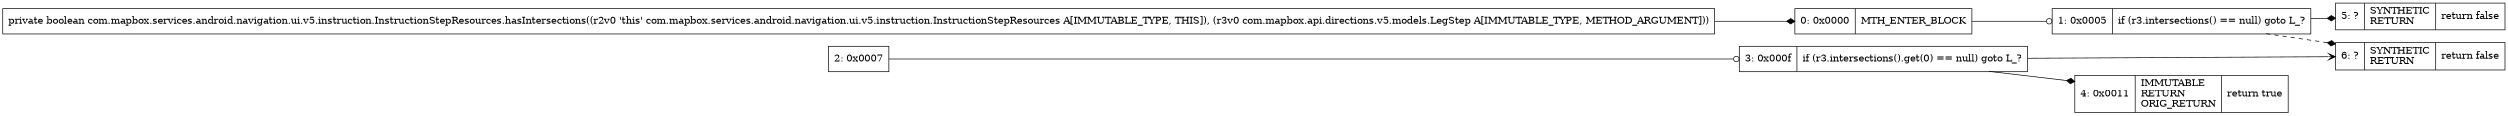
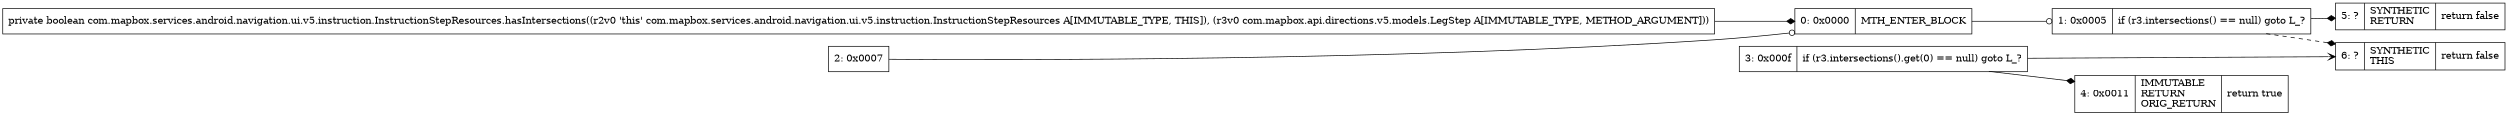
edge "2: 0x0007" -> "3: 0x000f": now "2: 0x0007" -> "0: 0x0000"
node "6: ?": text "RETURN" -> "THIS"
